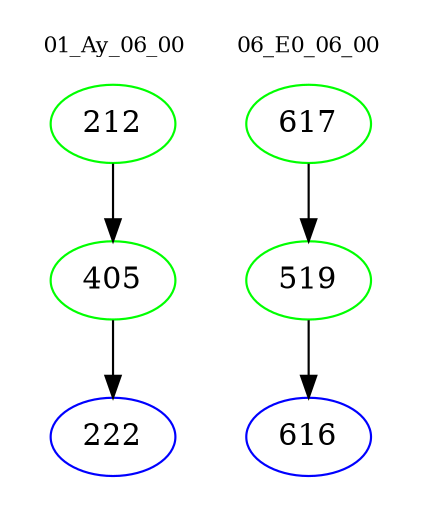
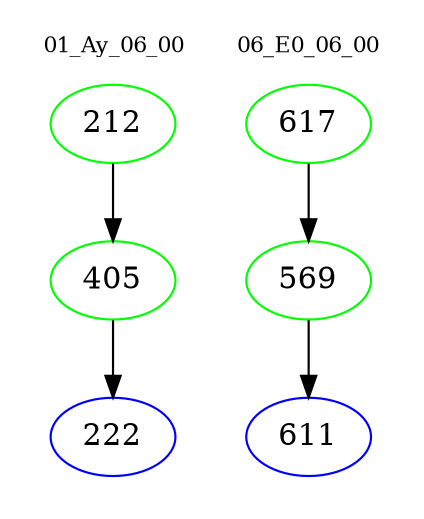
node "519": label "519" -> "569"
node "616": label "616" -> "611"
